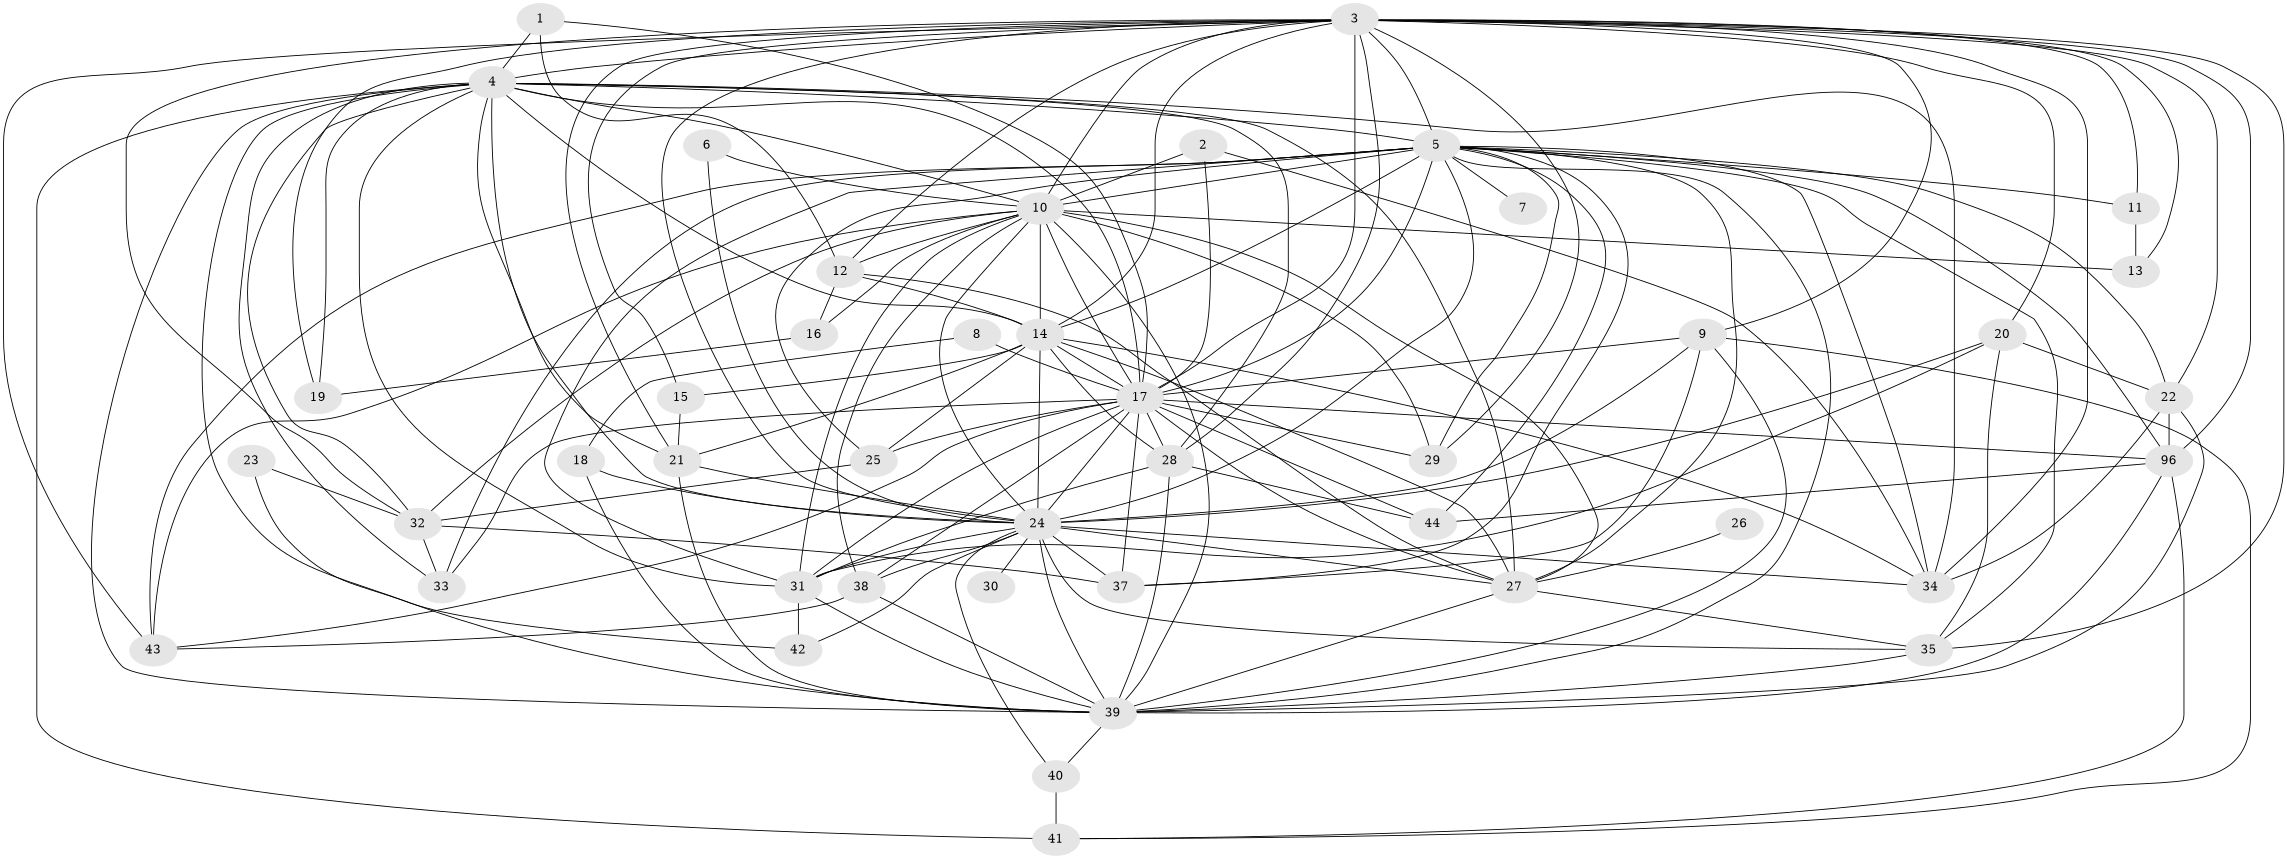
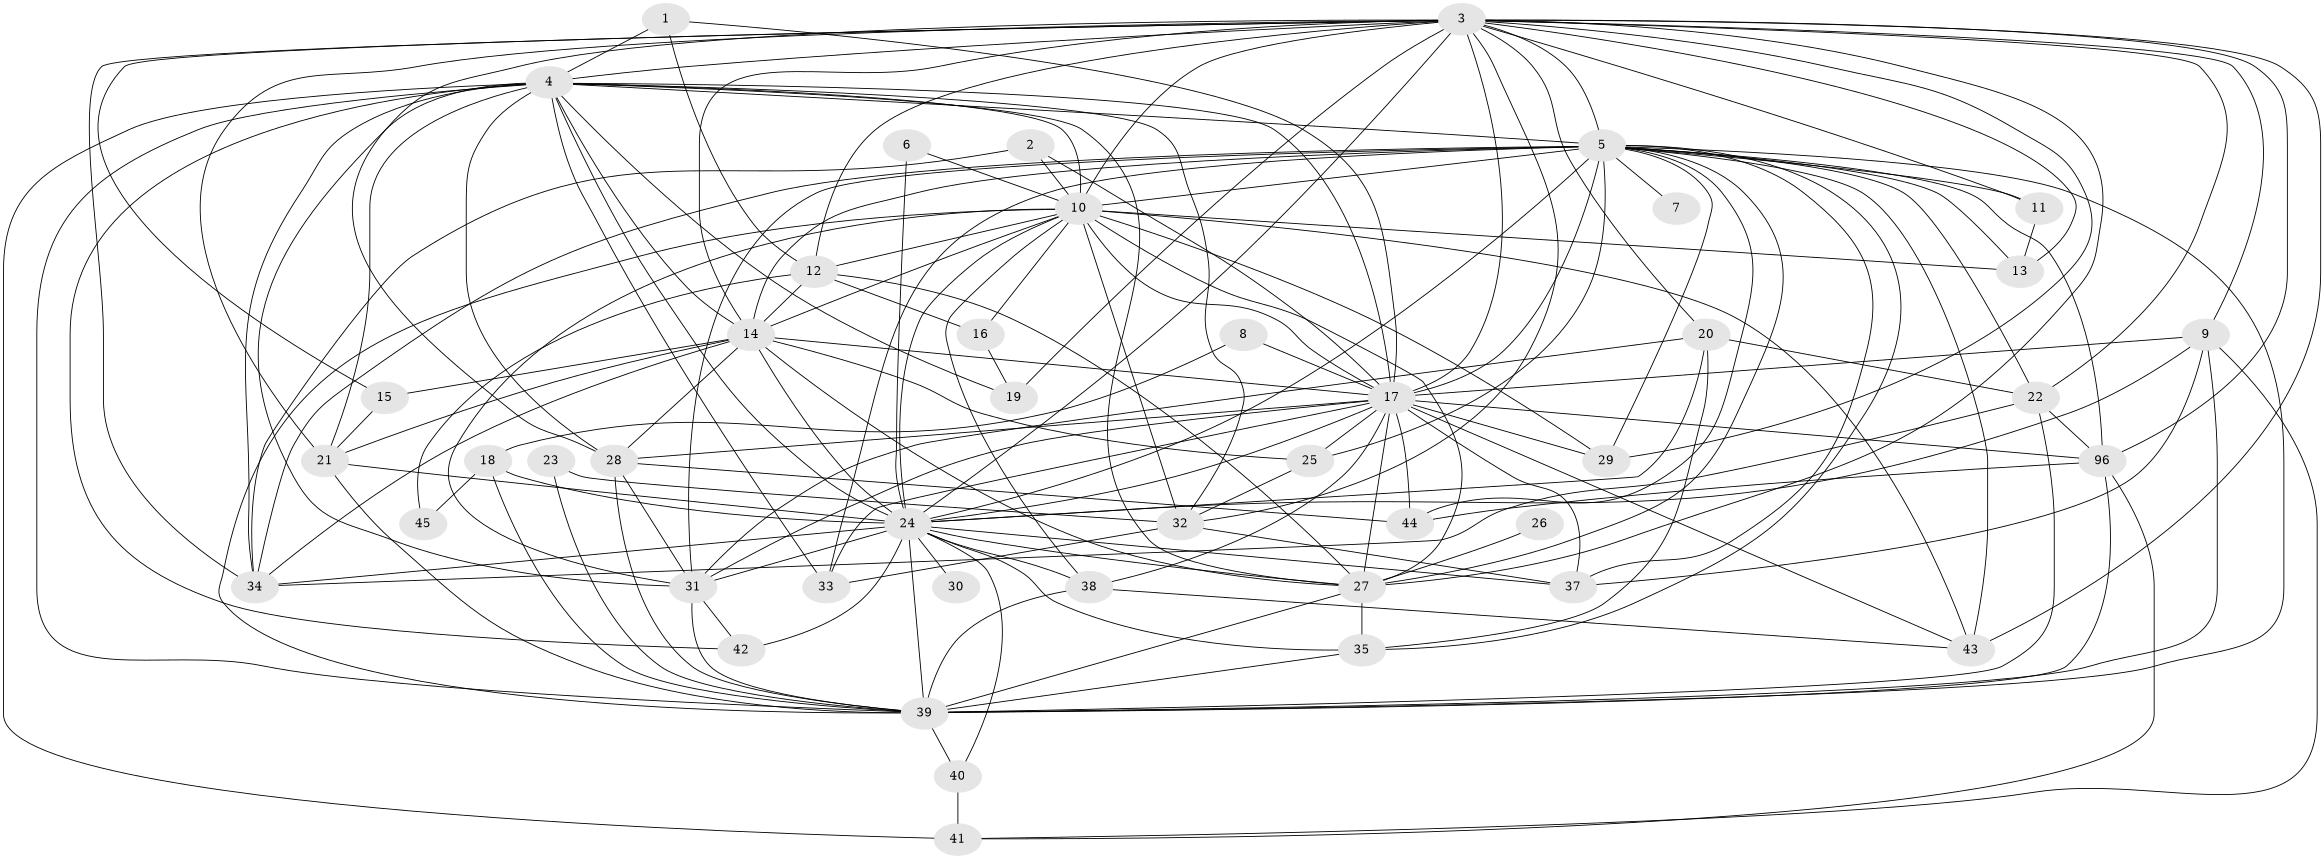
edge "3" -- "35": now "3" -- "27"
edge "5" -- "13": added
node "45": added
